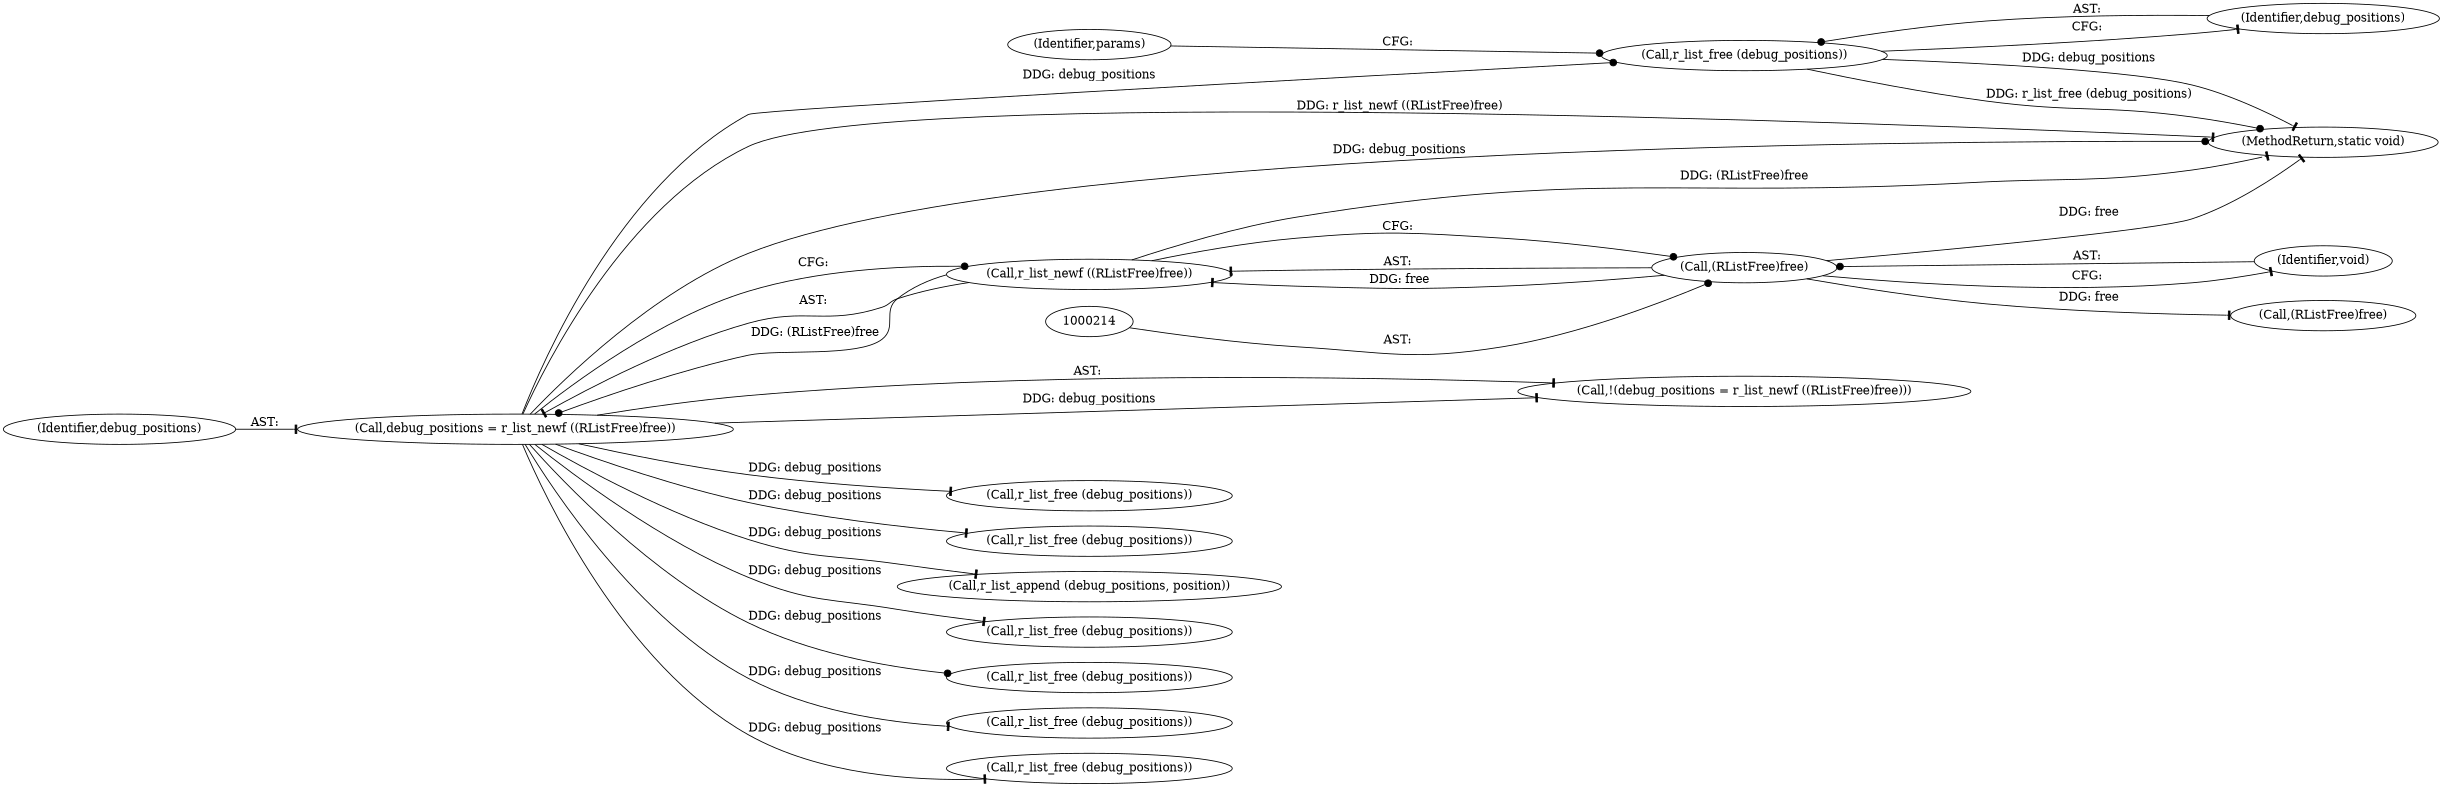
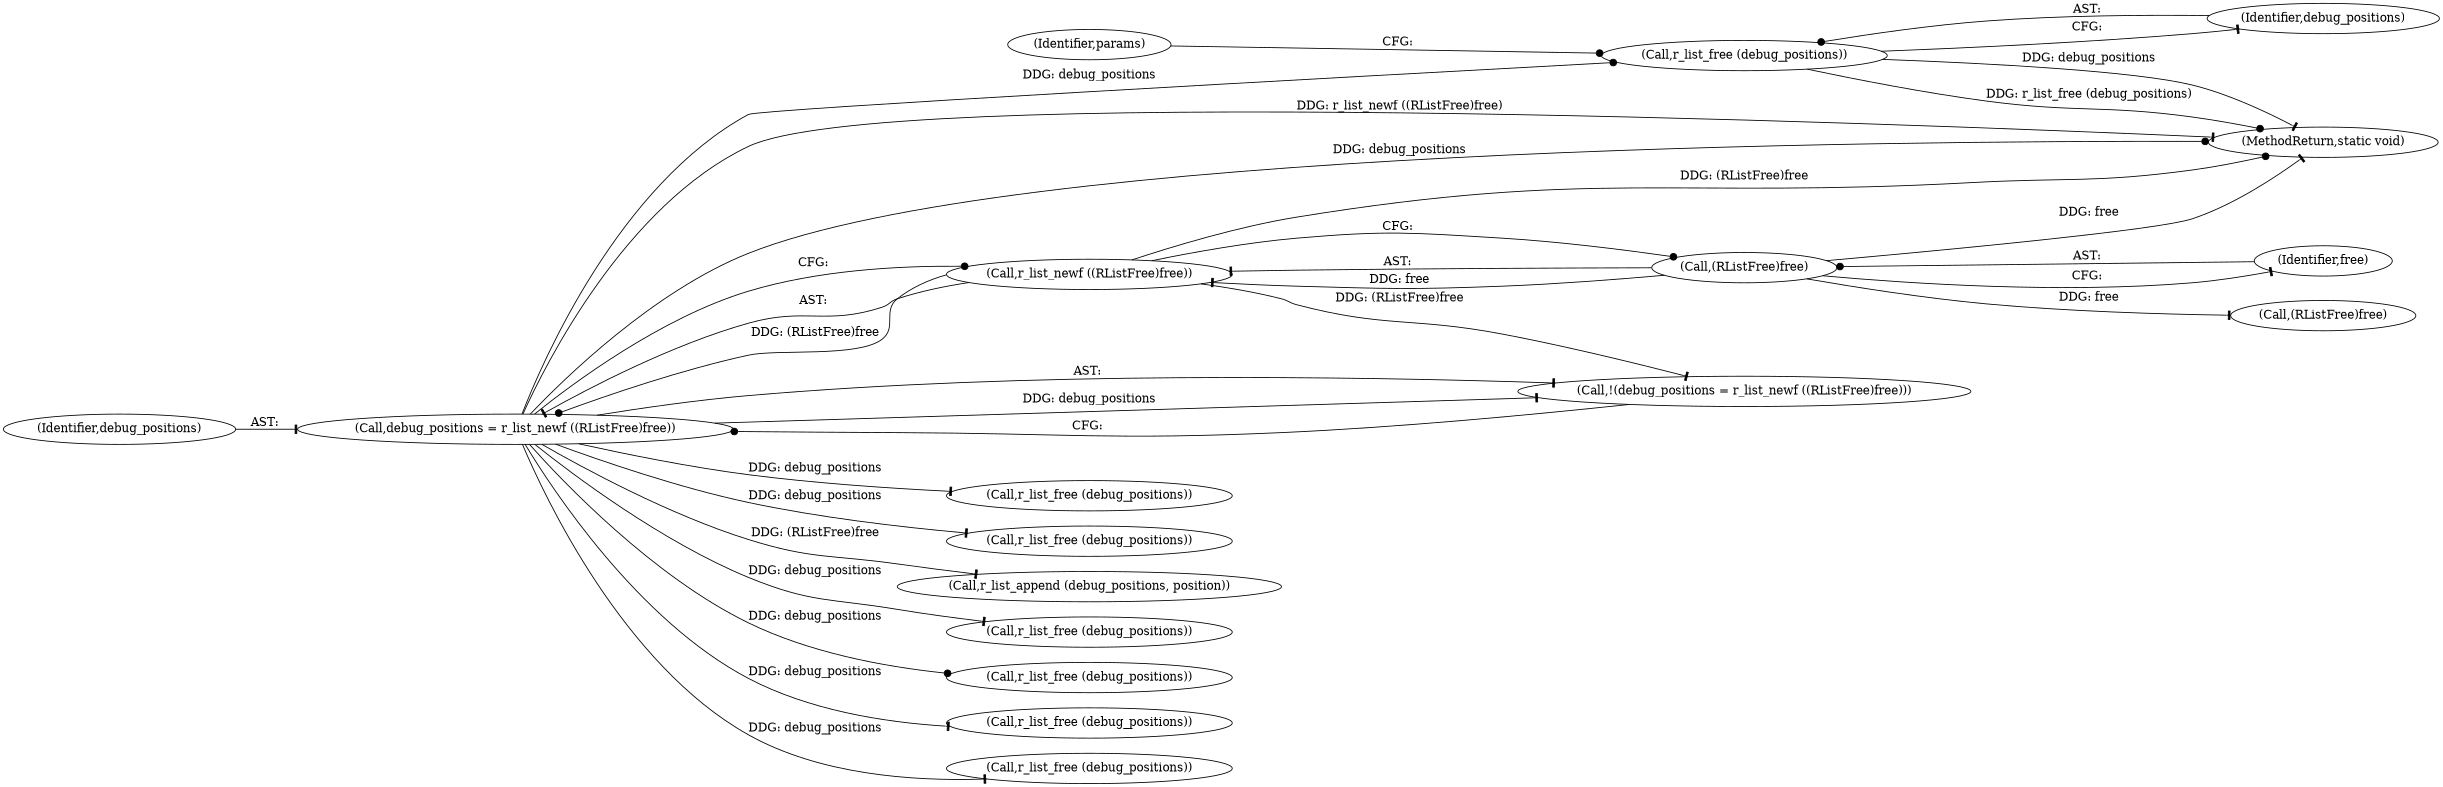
edge "(Call,r_list_newf ((RListFree)free))" -> "(MethodReturn,static void)": arrowhead tee -> dot
node "(Identifier,void)": label "(Identifier,void)" -> "(Identifier,free)"
node "1000214": removed
edge "(Call,r_list_newf ((RListFree)free))" -> "(Call,!(debug_positions = r_list_newf ((RListFree)free)))": added, label "DDG: (RListFree)free"
edge "(Call,!(debug_positions = r_list_newf ((RListFree)free)))" -> "(Call,debug_positions = r_list_newf ((RListFree)free))": added, label "CFG:"
edge "(Call,debug_positions = r_list_newf ((RListFree)free))" -> "(Call,r_list_append (debug_positions, position))": label "DDG: debug_positions" -> "DDG: (RListFree)free"
